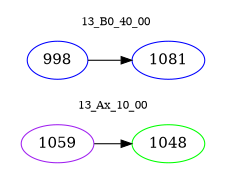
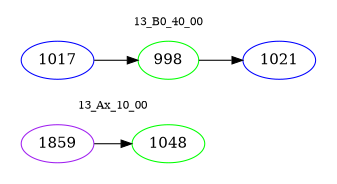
node "1017": added
node "998": color blue -> green
node "1081": label "1081" -> "1021"
node "1059": label "1059" -> "1859"
